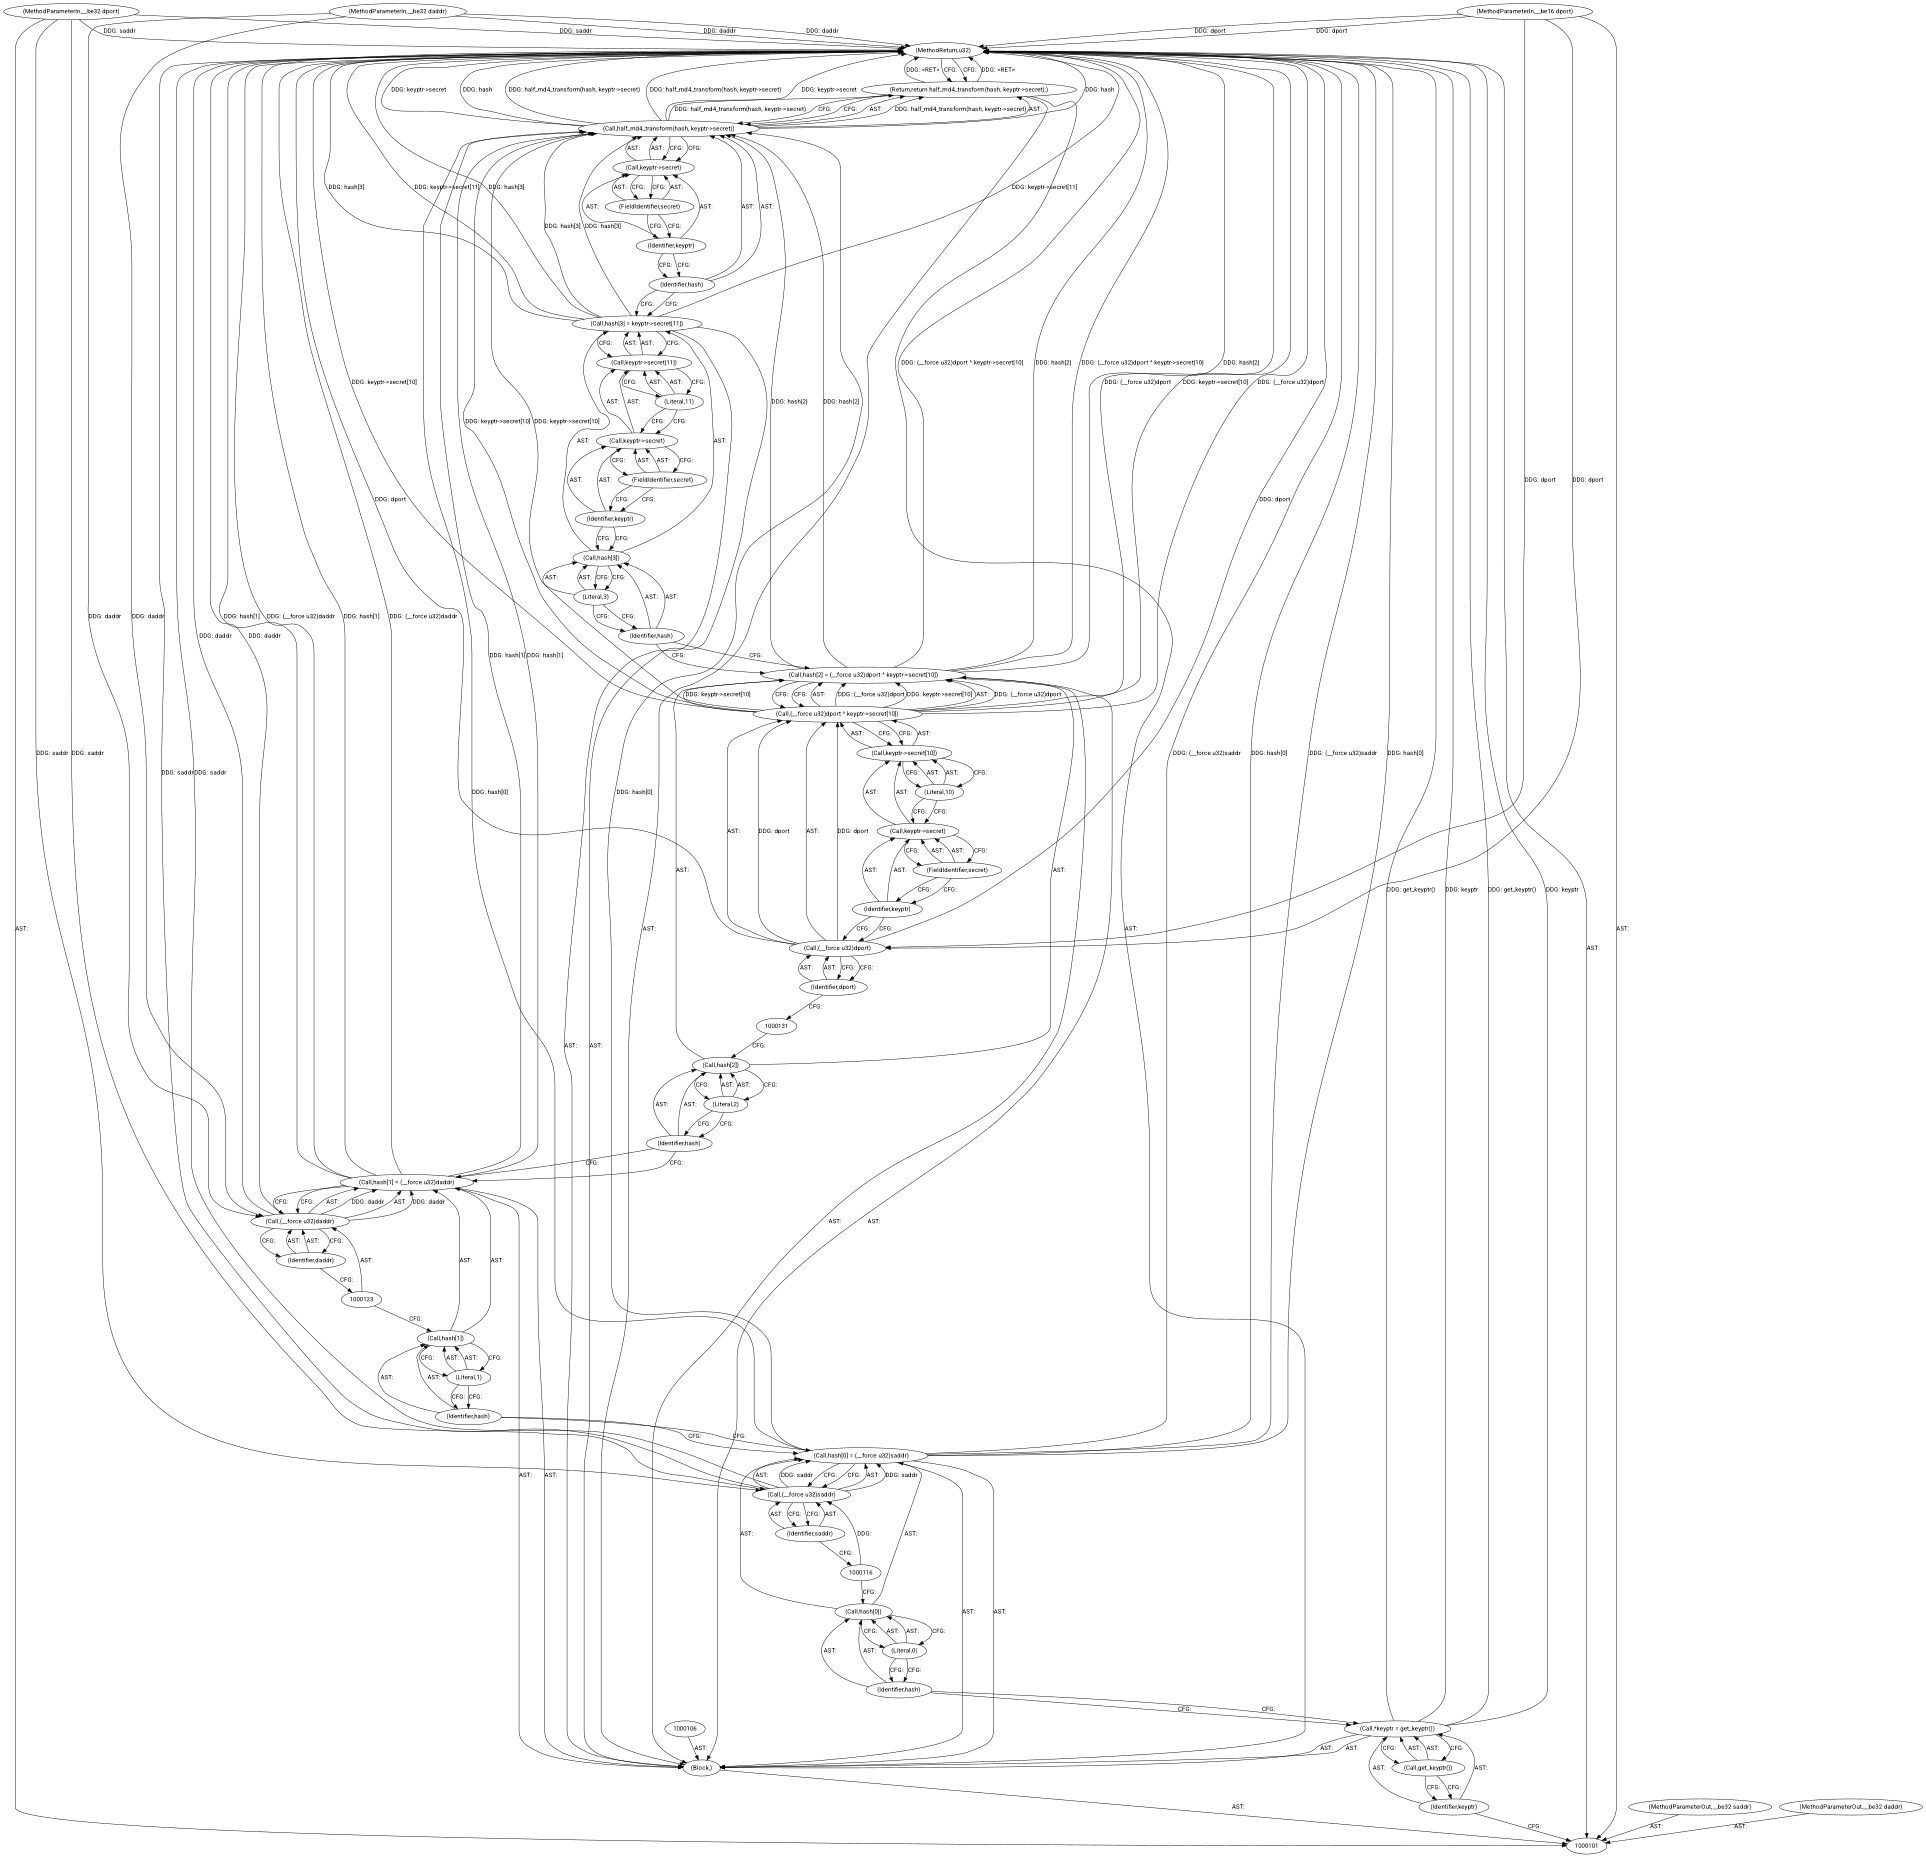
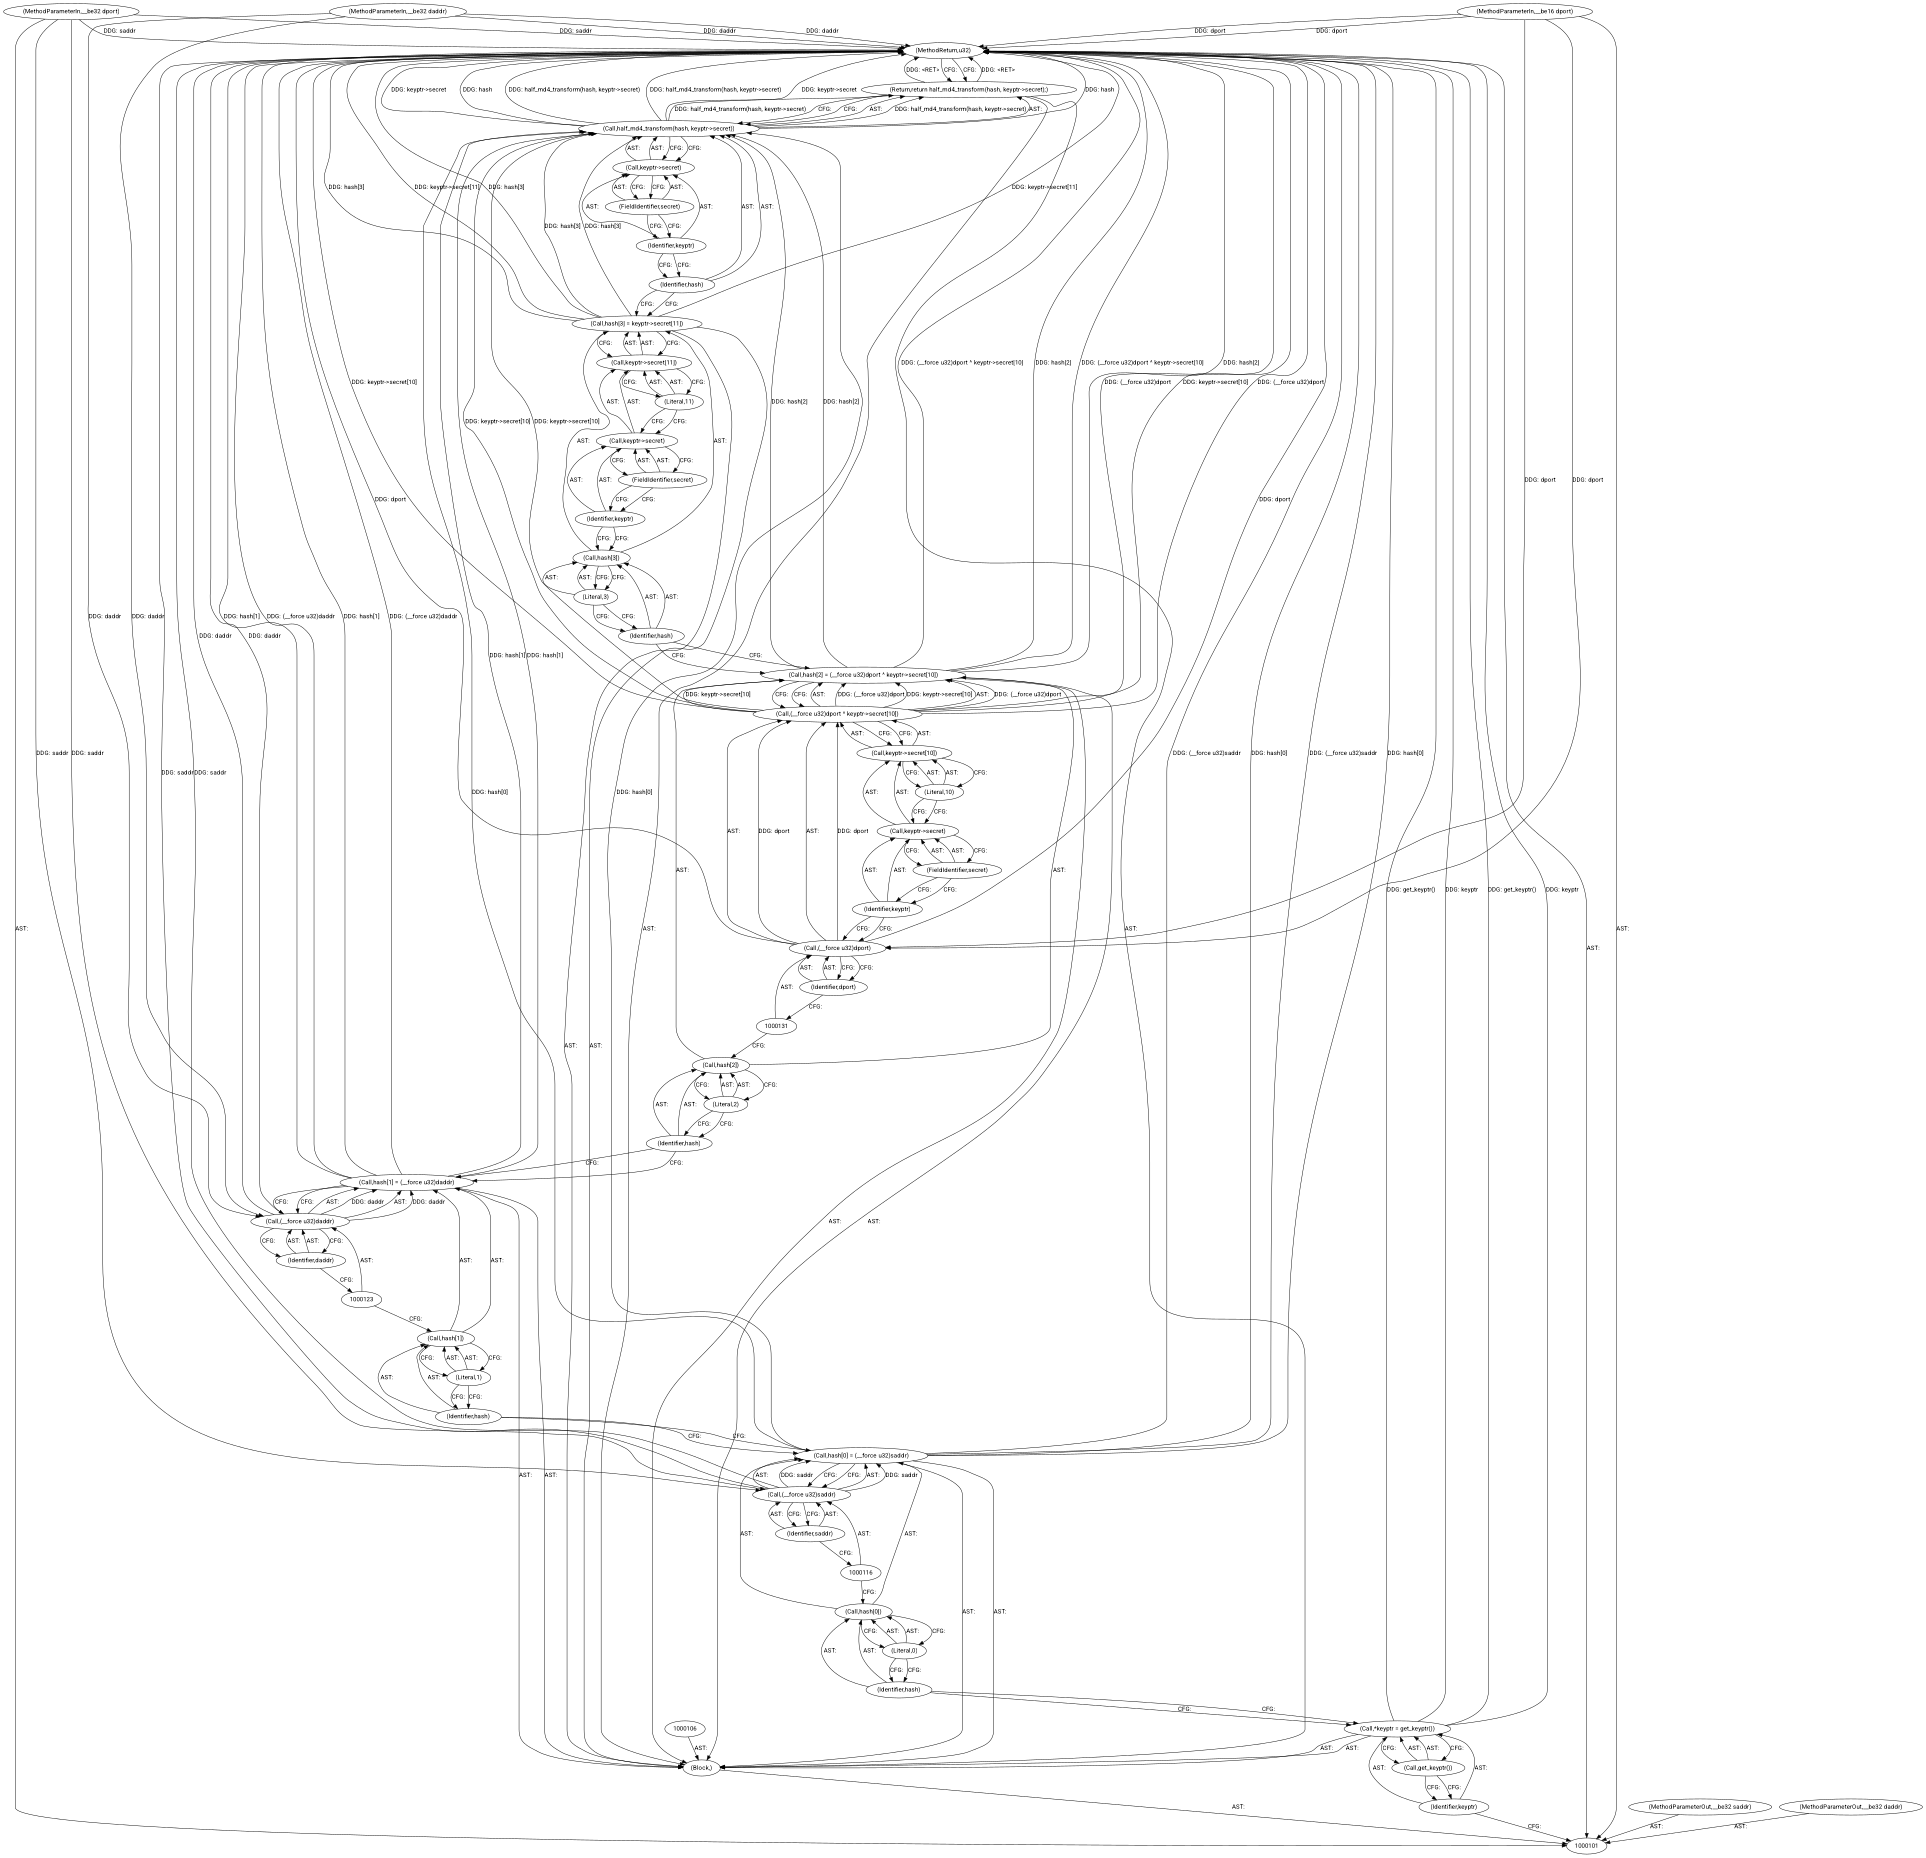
edge "1000131" -> "(Call,(__force u32)dport)": added, label "AST:"
edge "1000116" -> "(Call,(__force u32)saddr)": label "DDG: " -> "AST: "
